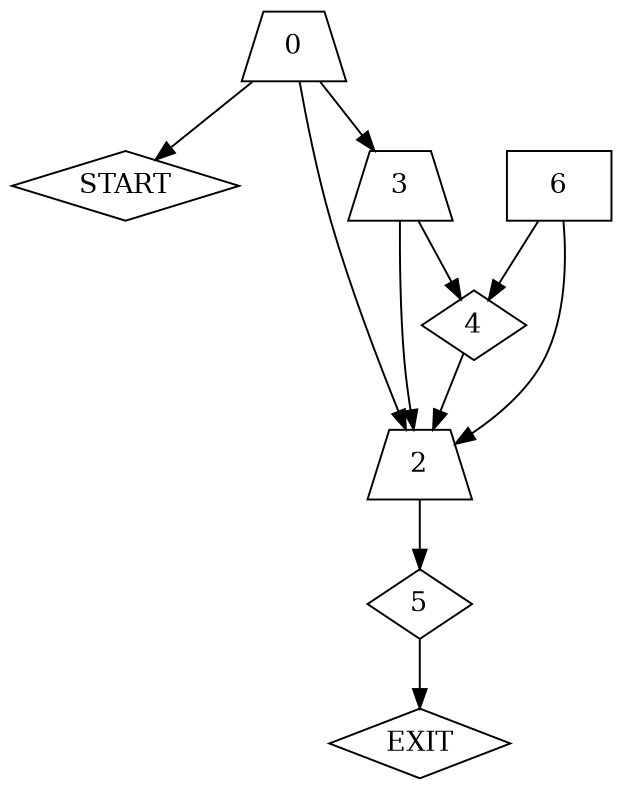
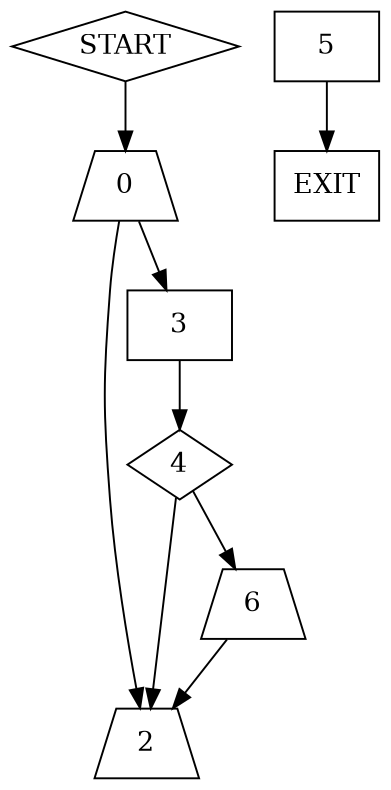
edge "0" -> "START": reversed
node "3": shape trapezium -> box
node "6": shape box -> trapezium
edge "6" -> "4": reversed
edge "3" -> "2": removed
edge "2" -> "5": removed
node "5": shape diamond -> box
node "EXIT": shape diamond -> box
